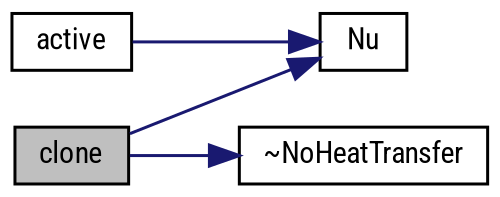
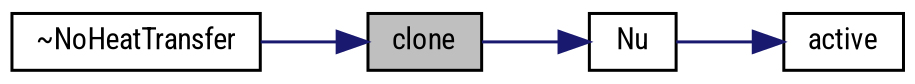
edge "active" -> "Nu": reversed
edge "clone" -> "~NoHeatTransfer": reversed
